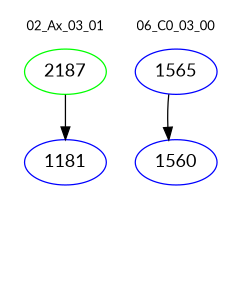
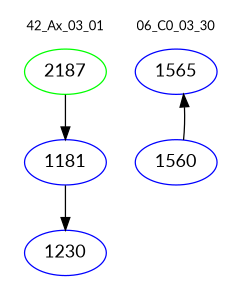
cluster "02_Ax_03_01": label "02_Ax_03_01" -> "42_Ax_03_01"
cluster "06_C0_03_00": label "06_C0_03_00" -> "06_C0_03_30"
edge "1565" -> "1560": reversed
node "1230": added
